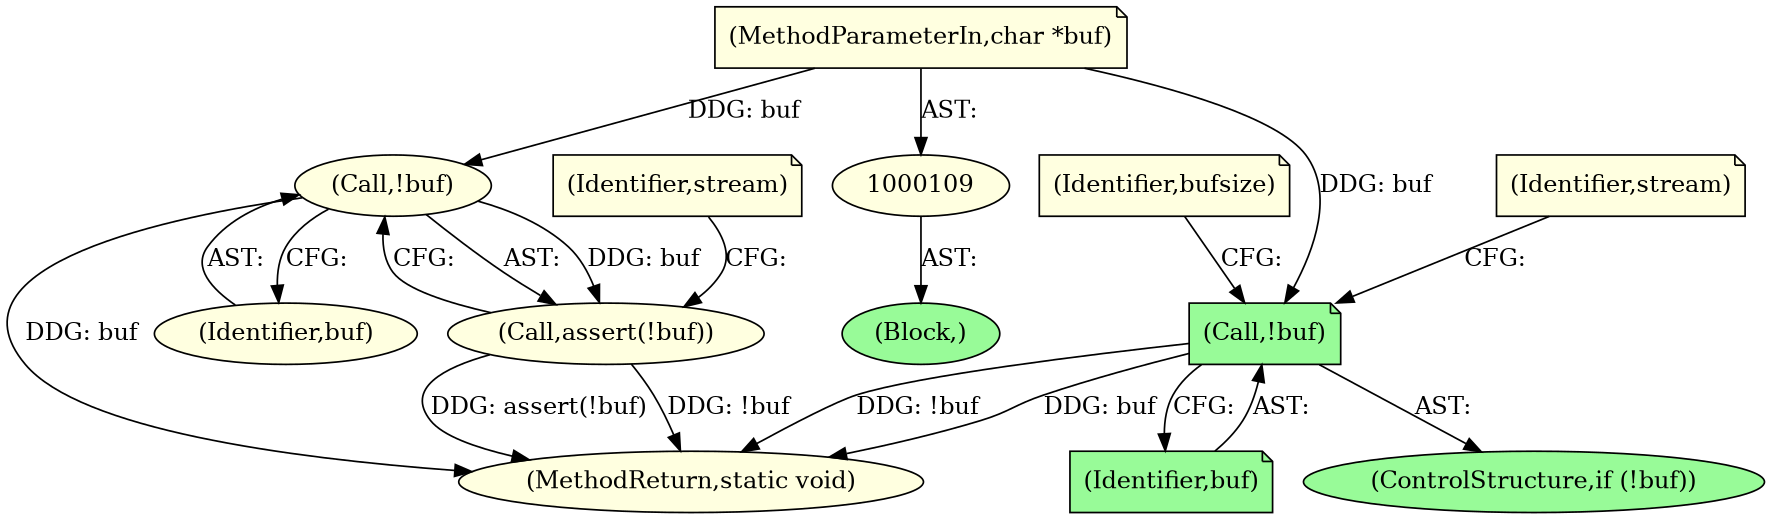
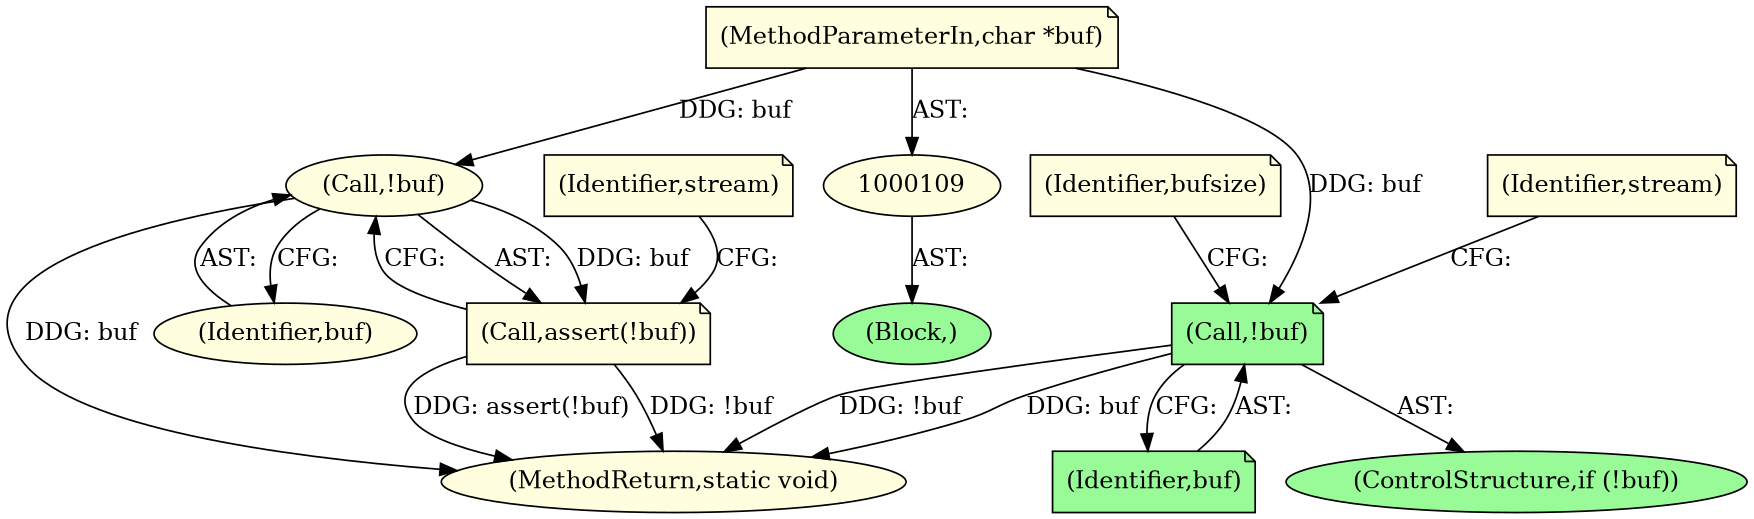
node "(Call,assert(!buf))": shape ellipse -> note
